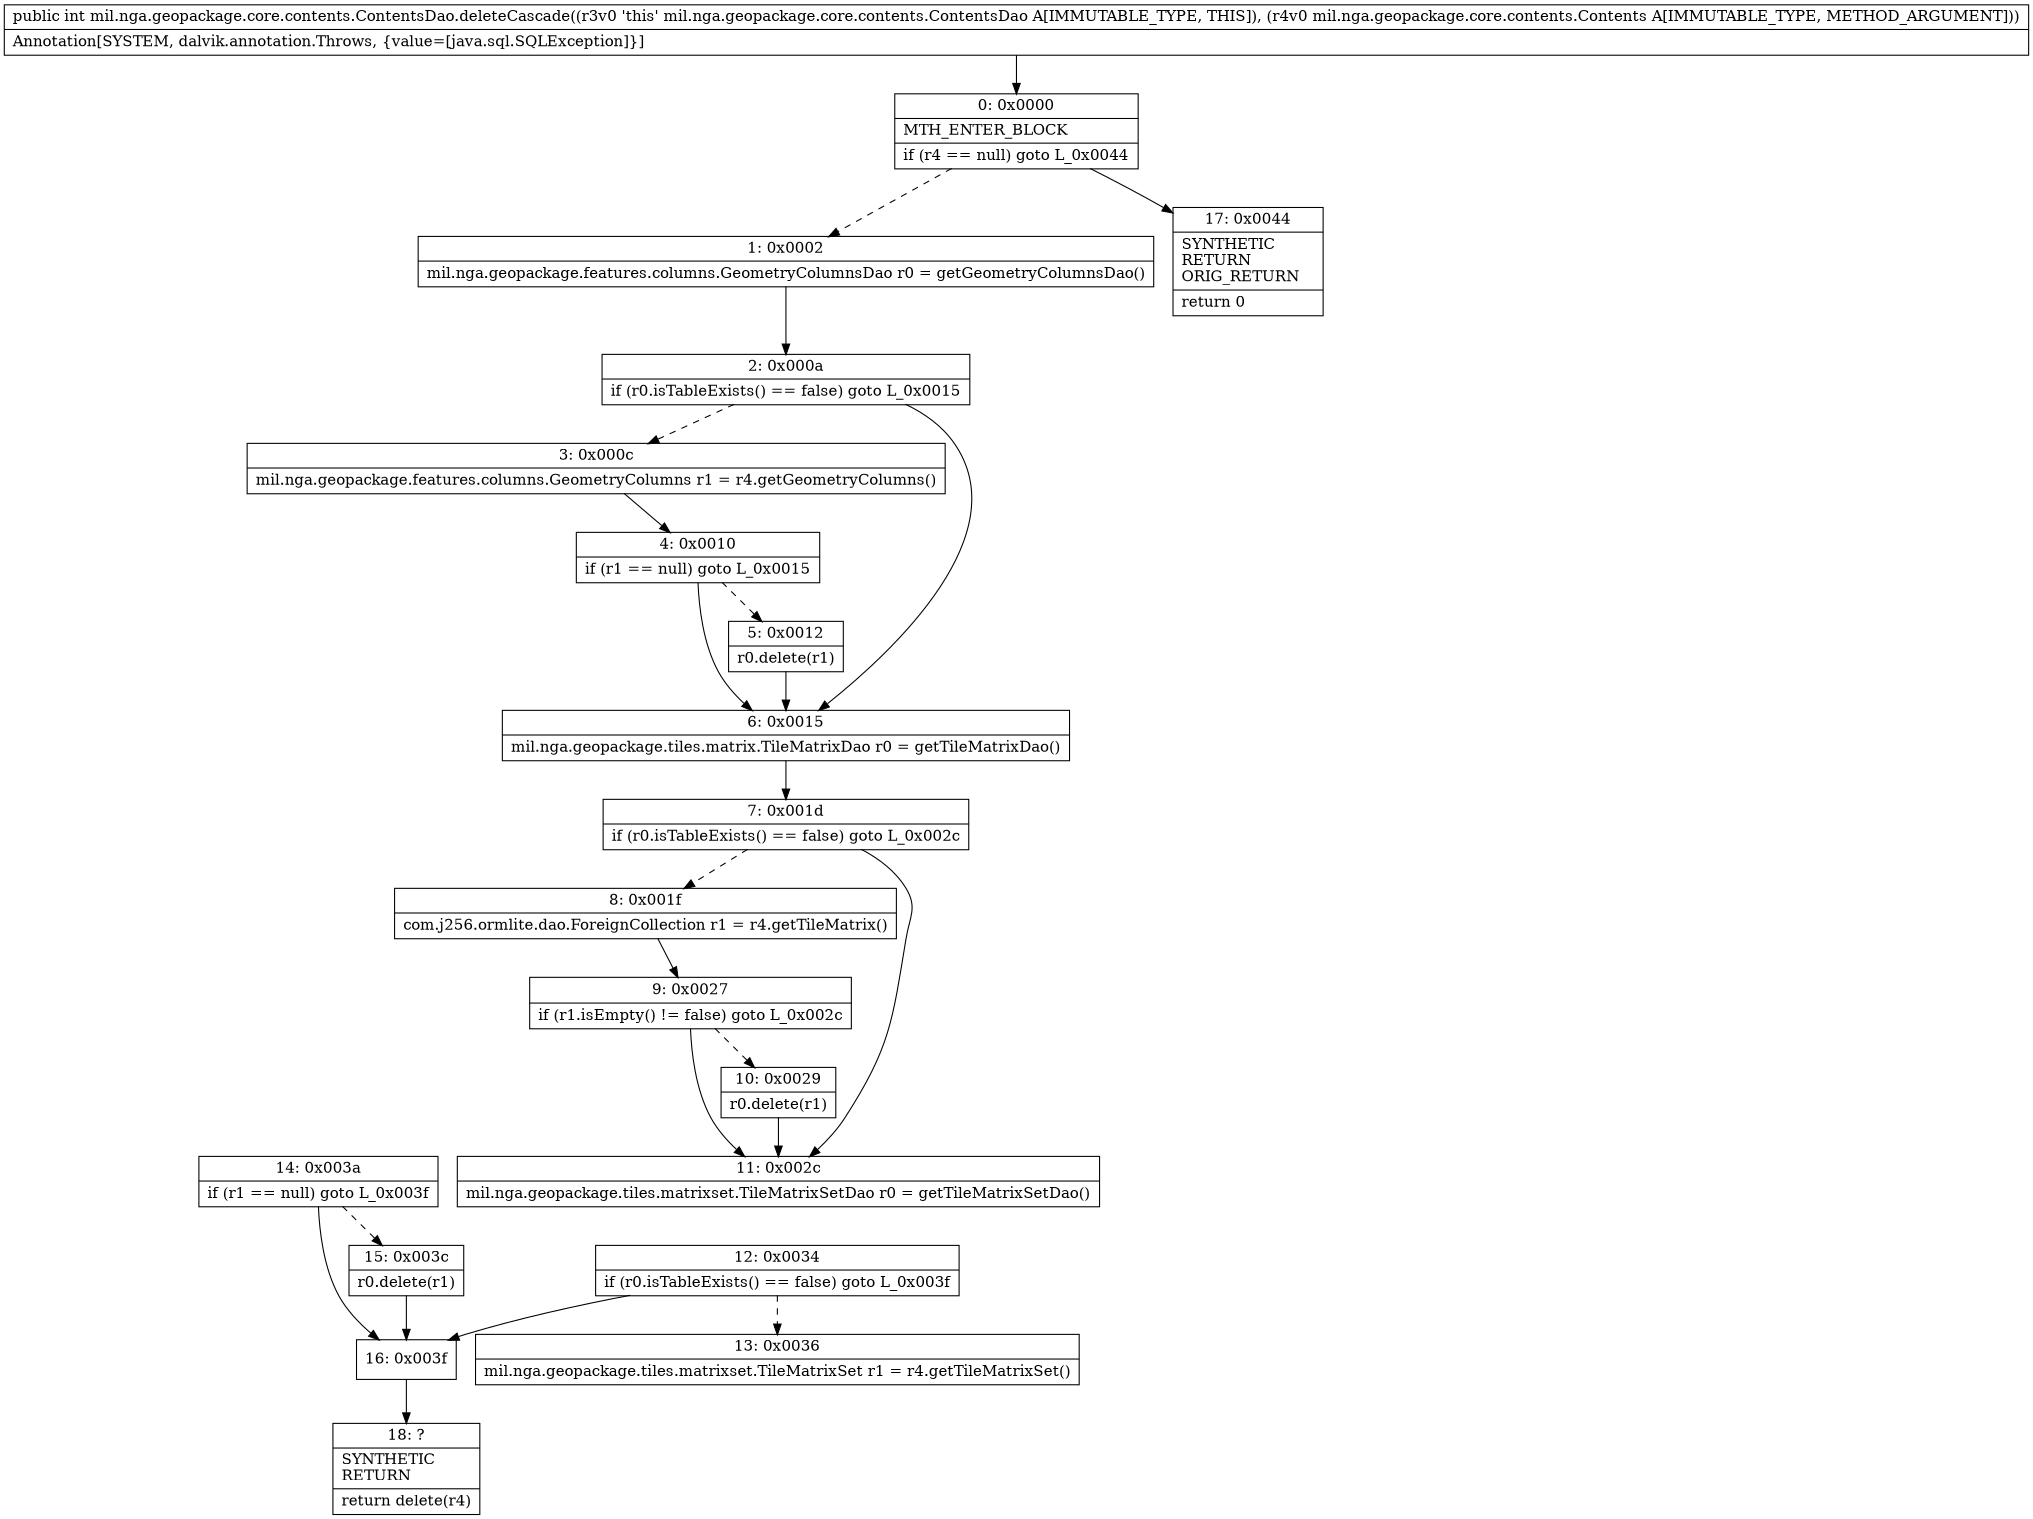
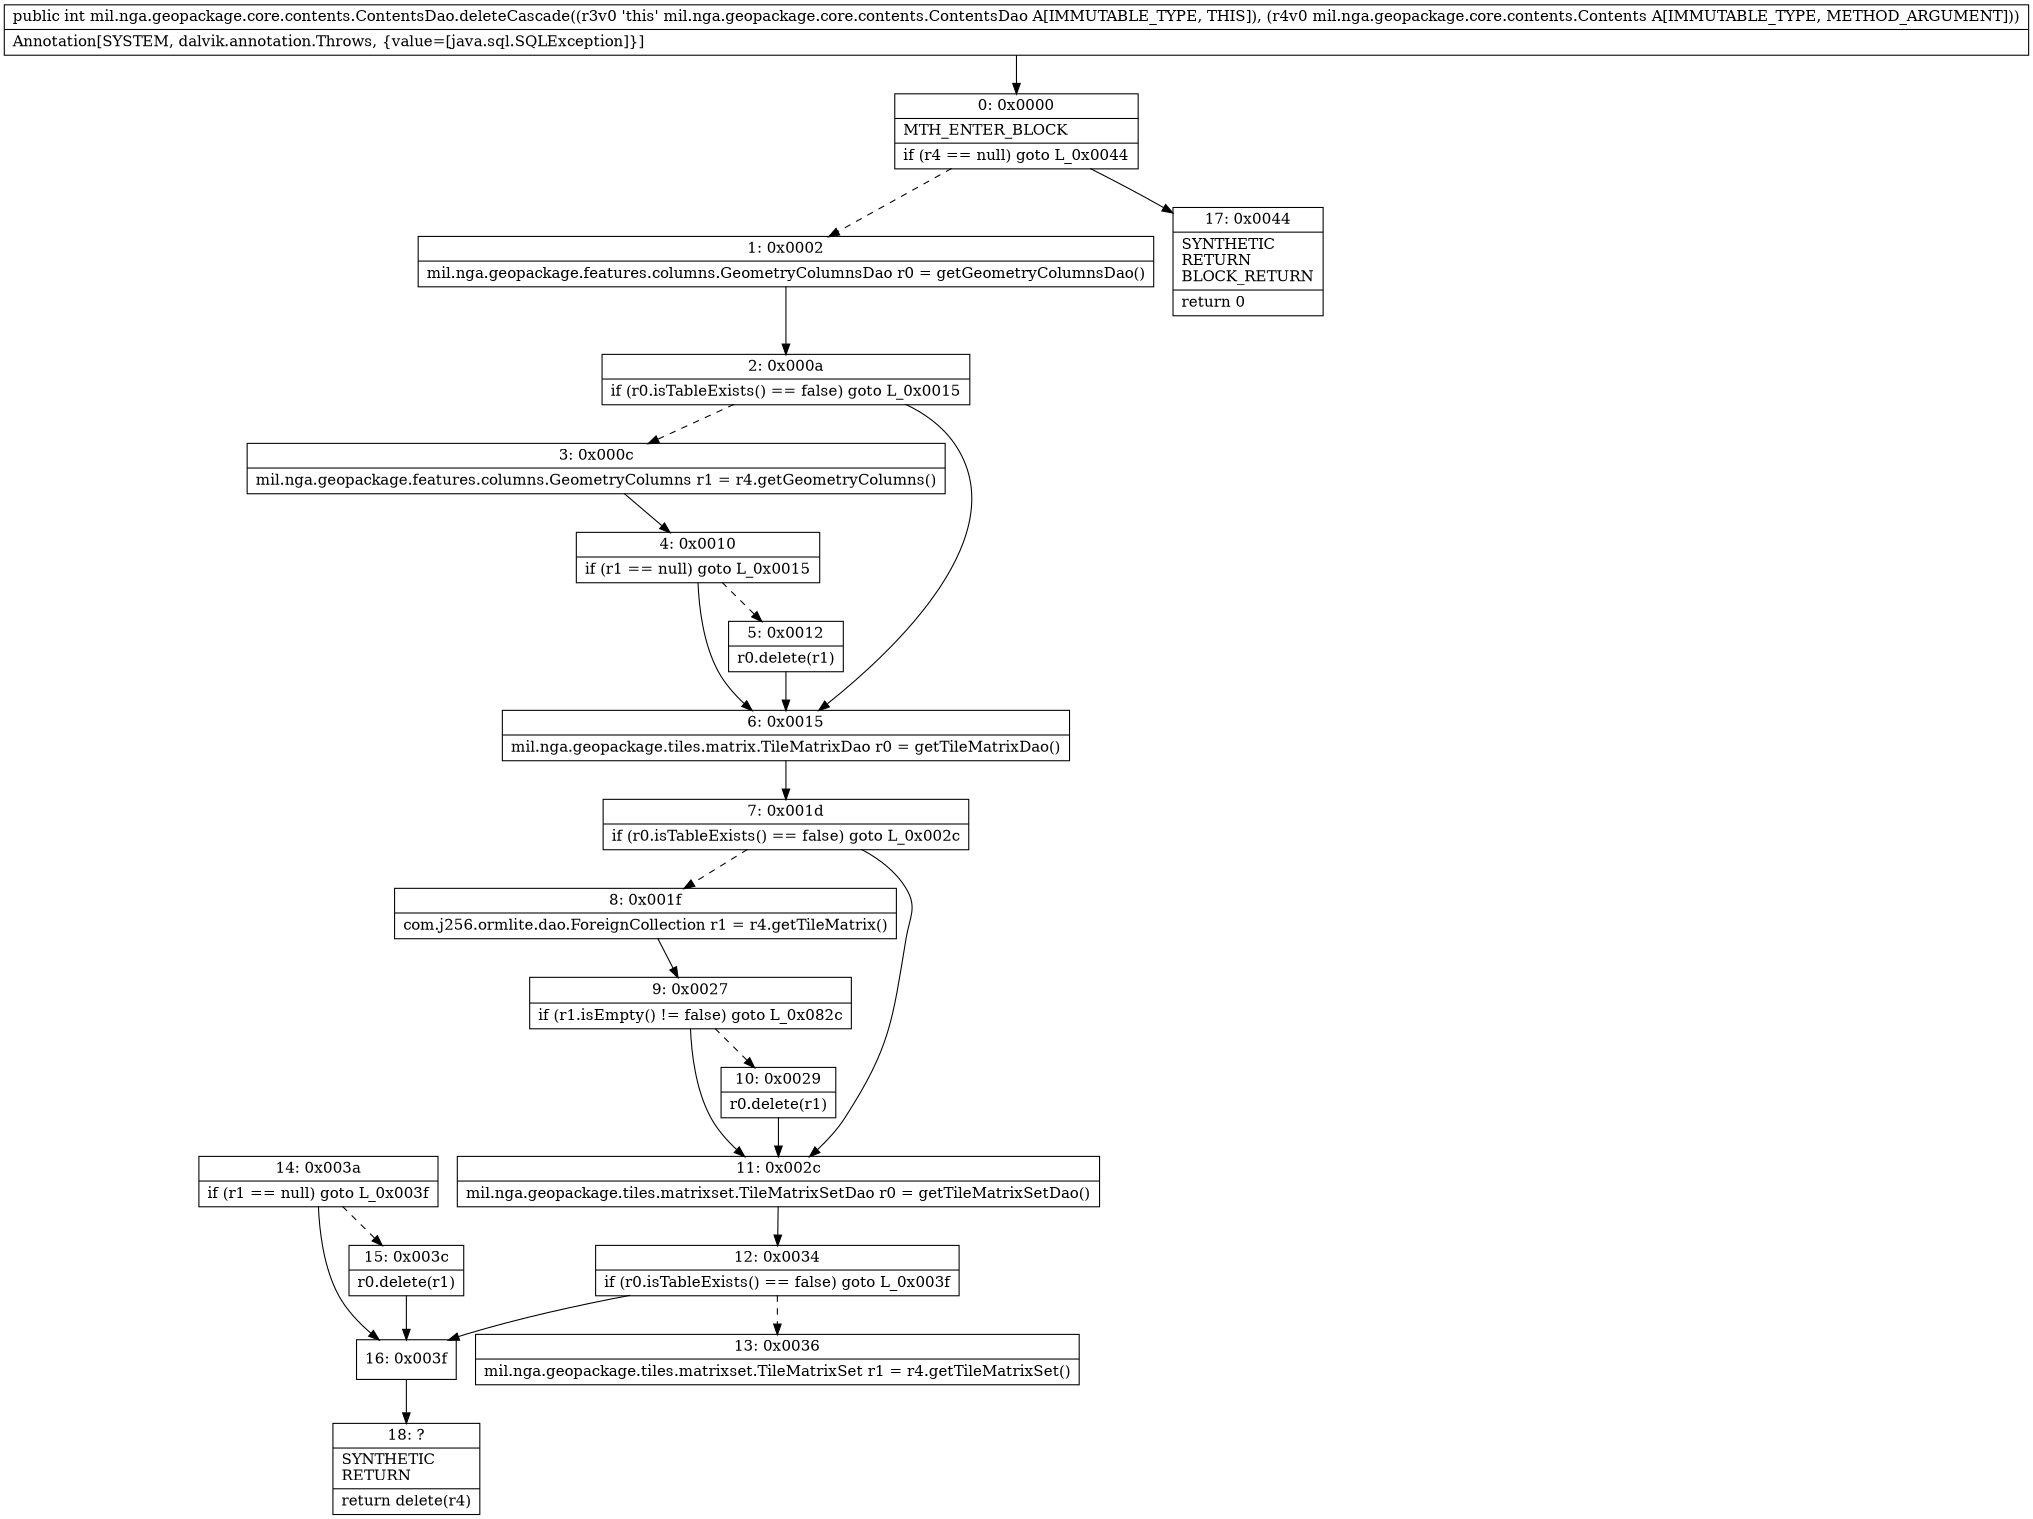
node "17: 0x0044": text "ORIG_RETURN" -> "BLOCK_RETURN"
node "9: 0x0027": text "if (r1.isEmpty() != false) goto L_0x002c" -> "if (r1.isEmpty() != false) goto L_0x082c"
edge "11: 0x002c" -> "12: 0x0034": added
